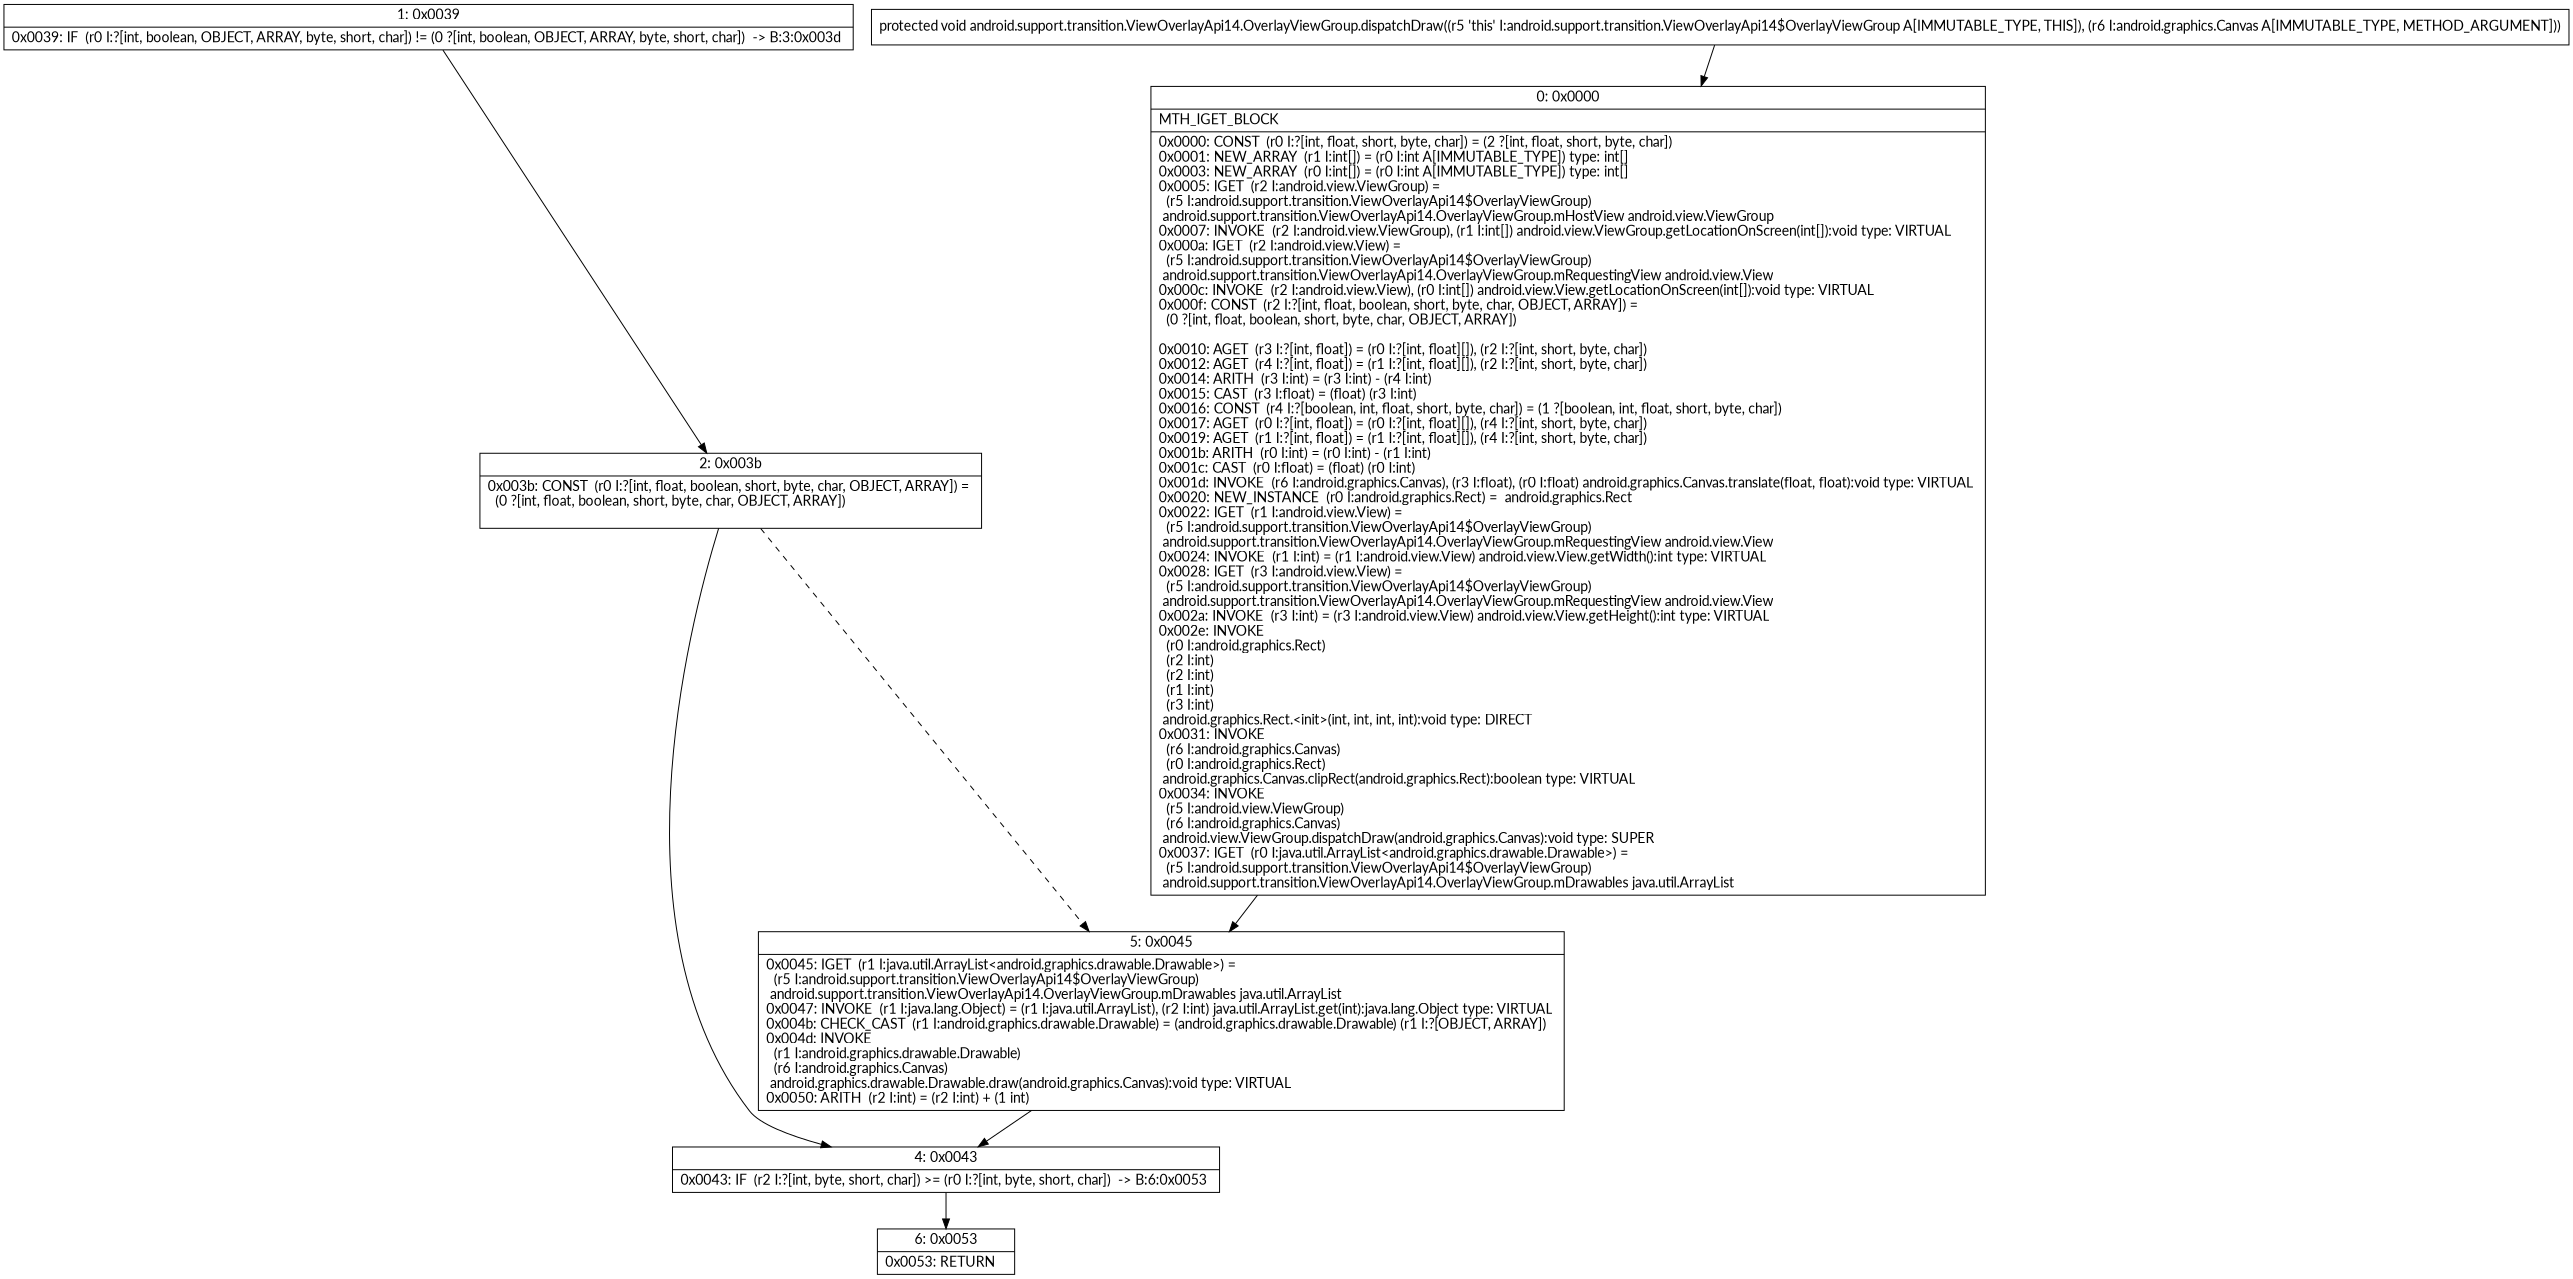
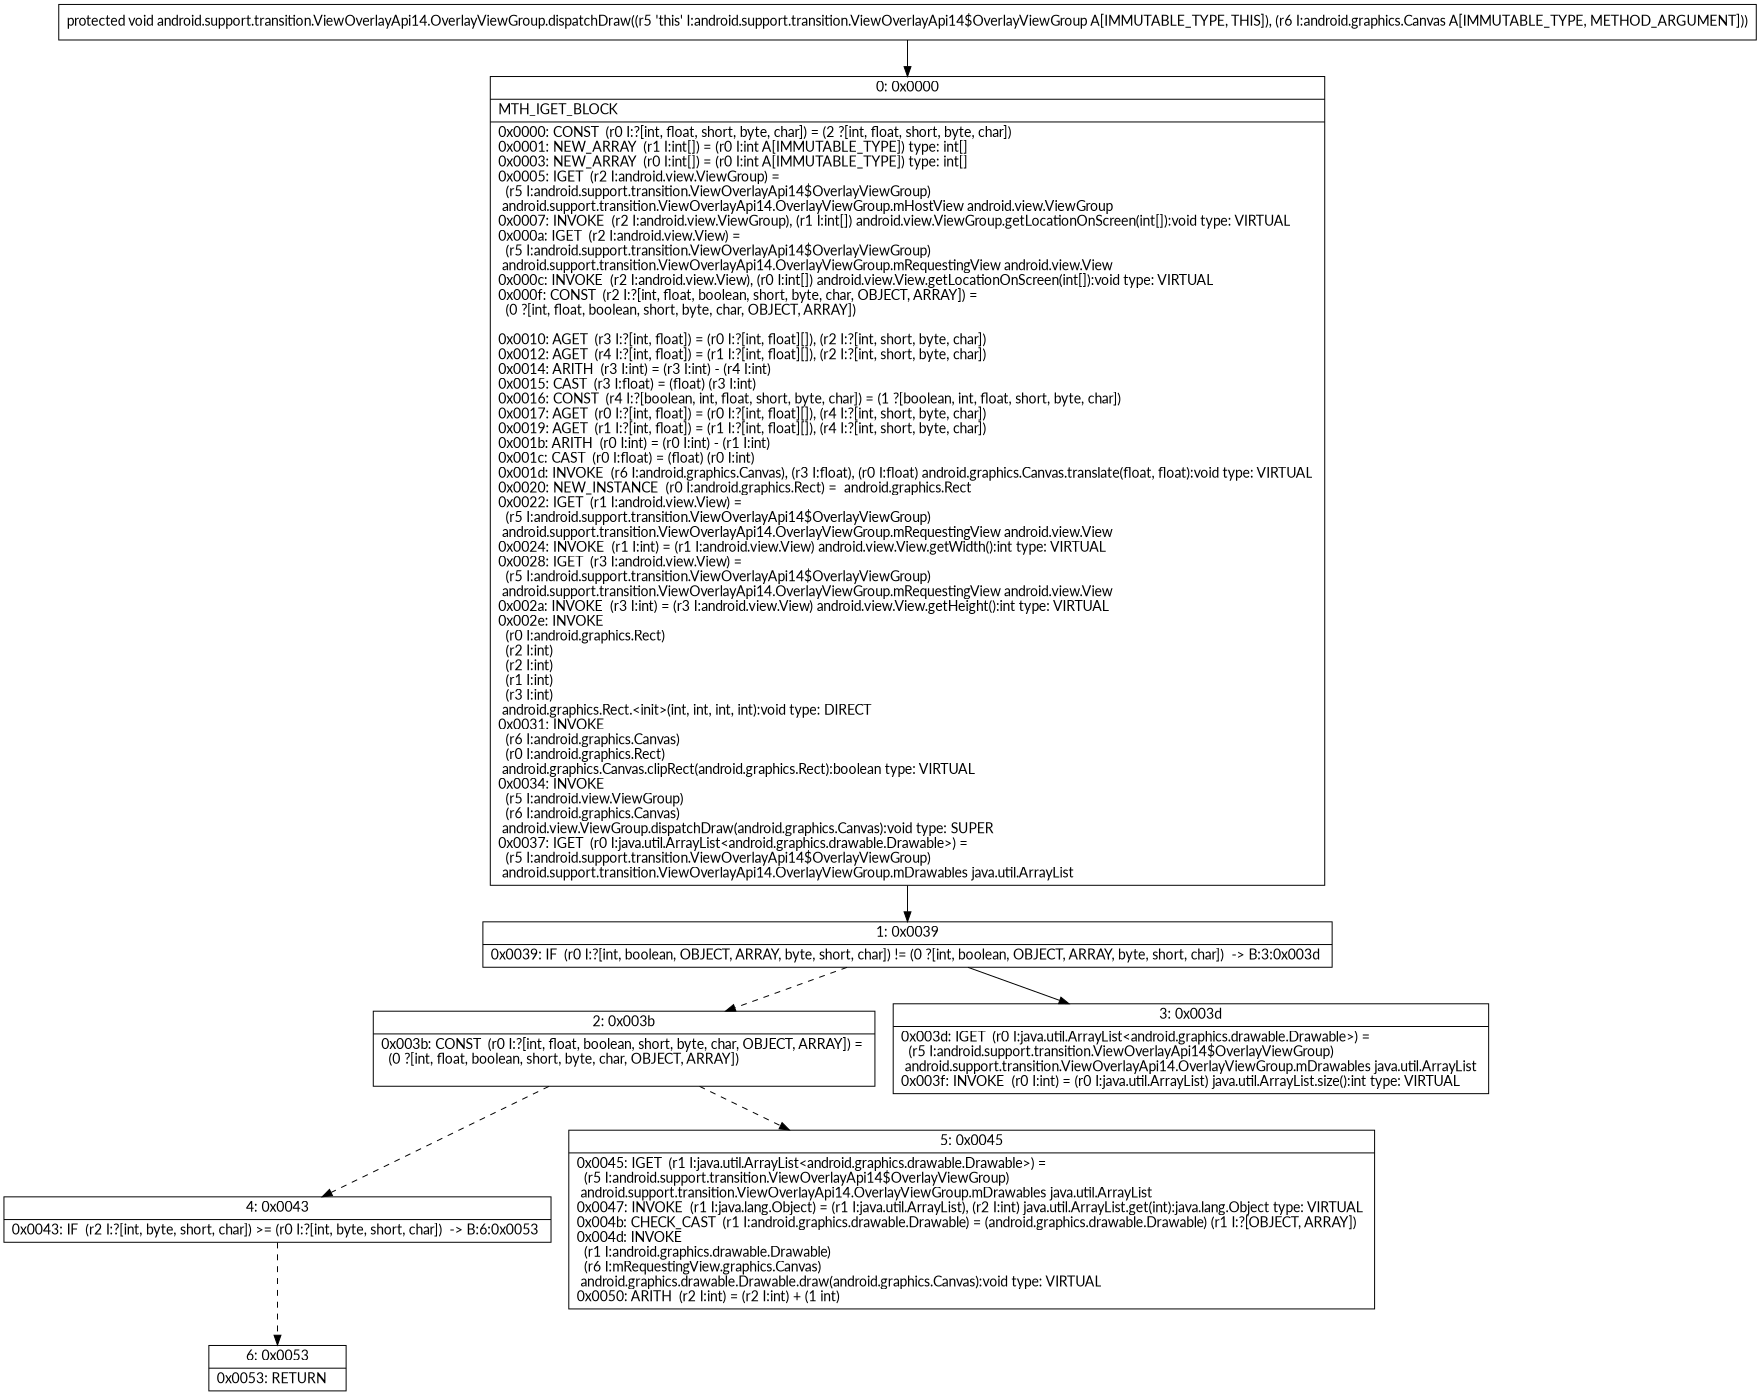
edge "1: 0x0039" -> "2: 0x003b": style solid -> dashed
edge "2: 0x003b" -> "4: 0x0043": style solid -> dashed
edge "0: 0x0000" -> "5: 0x0045": now "0: 0x0000" -> "1: 0x0039"
node "3: 0x003d": added
node "5: 0x0045": text "(r6 I:android.graphics.Canvas)" -> "(r6 I:mRequestingView.graphics.Canvas)"
edge "5: 0x0045" -> "4: 0x0043": removed
edge "4: 0x0043" -> "6: 0x0053": style solid -> dashed
